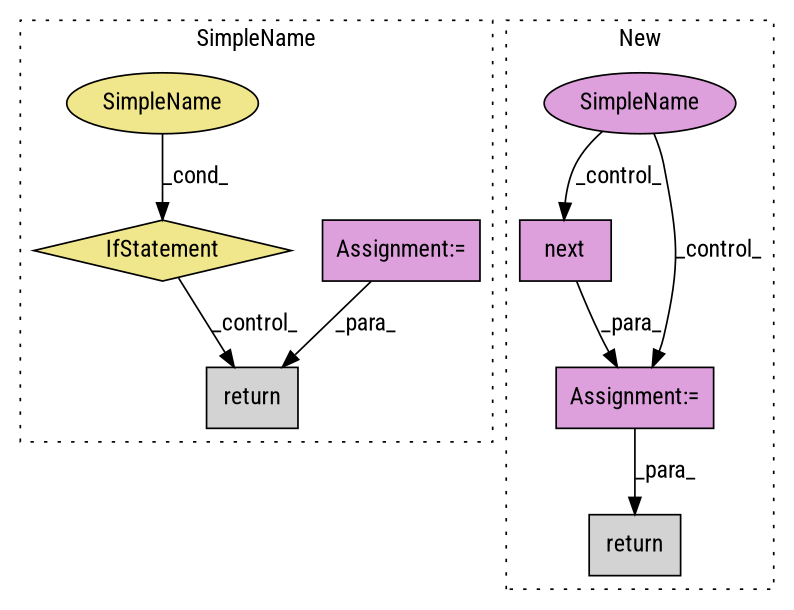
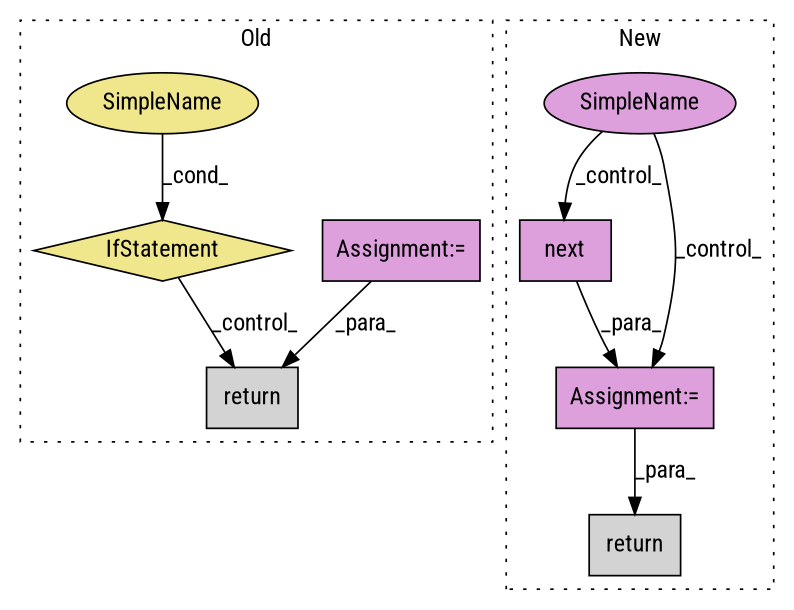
cluster "SimpleName": label "SimpleName" -> "Old"
